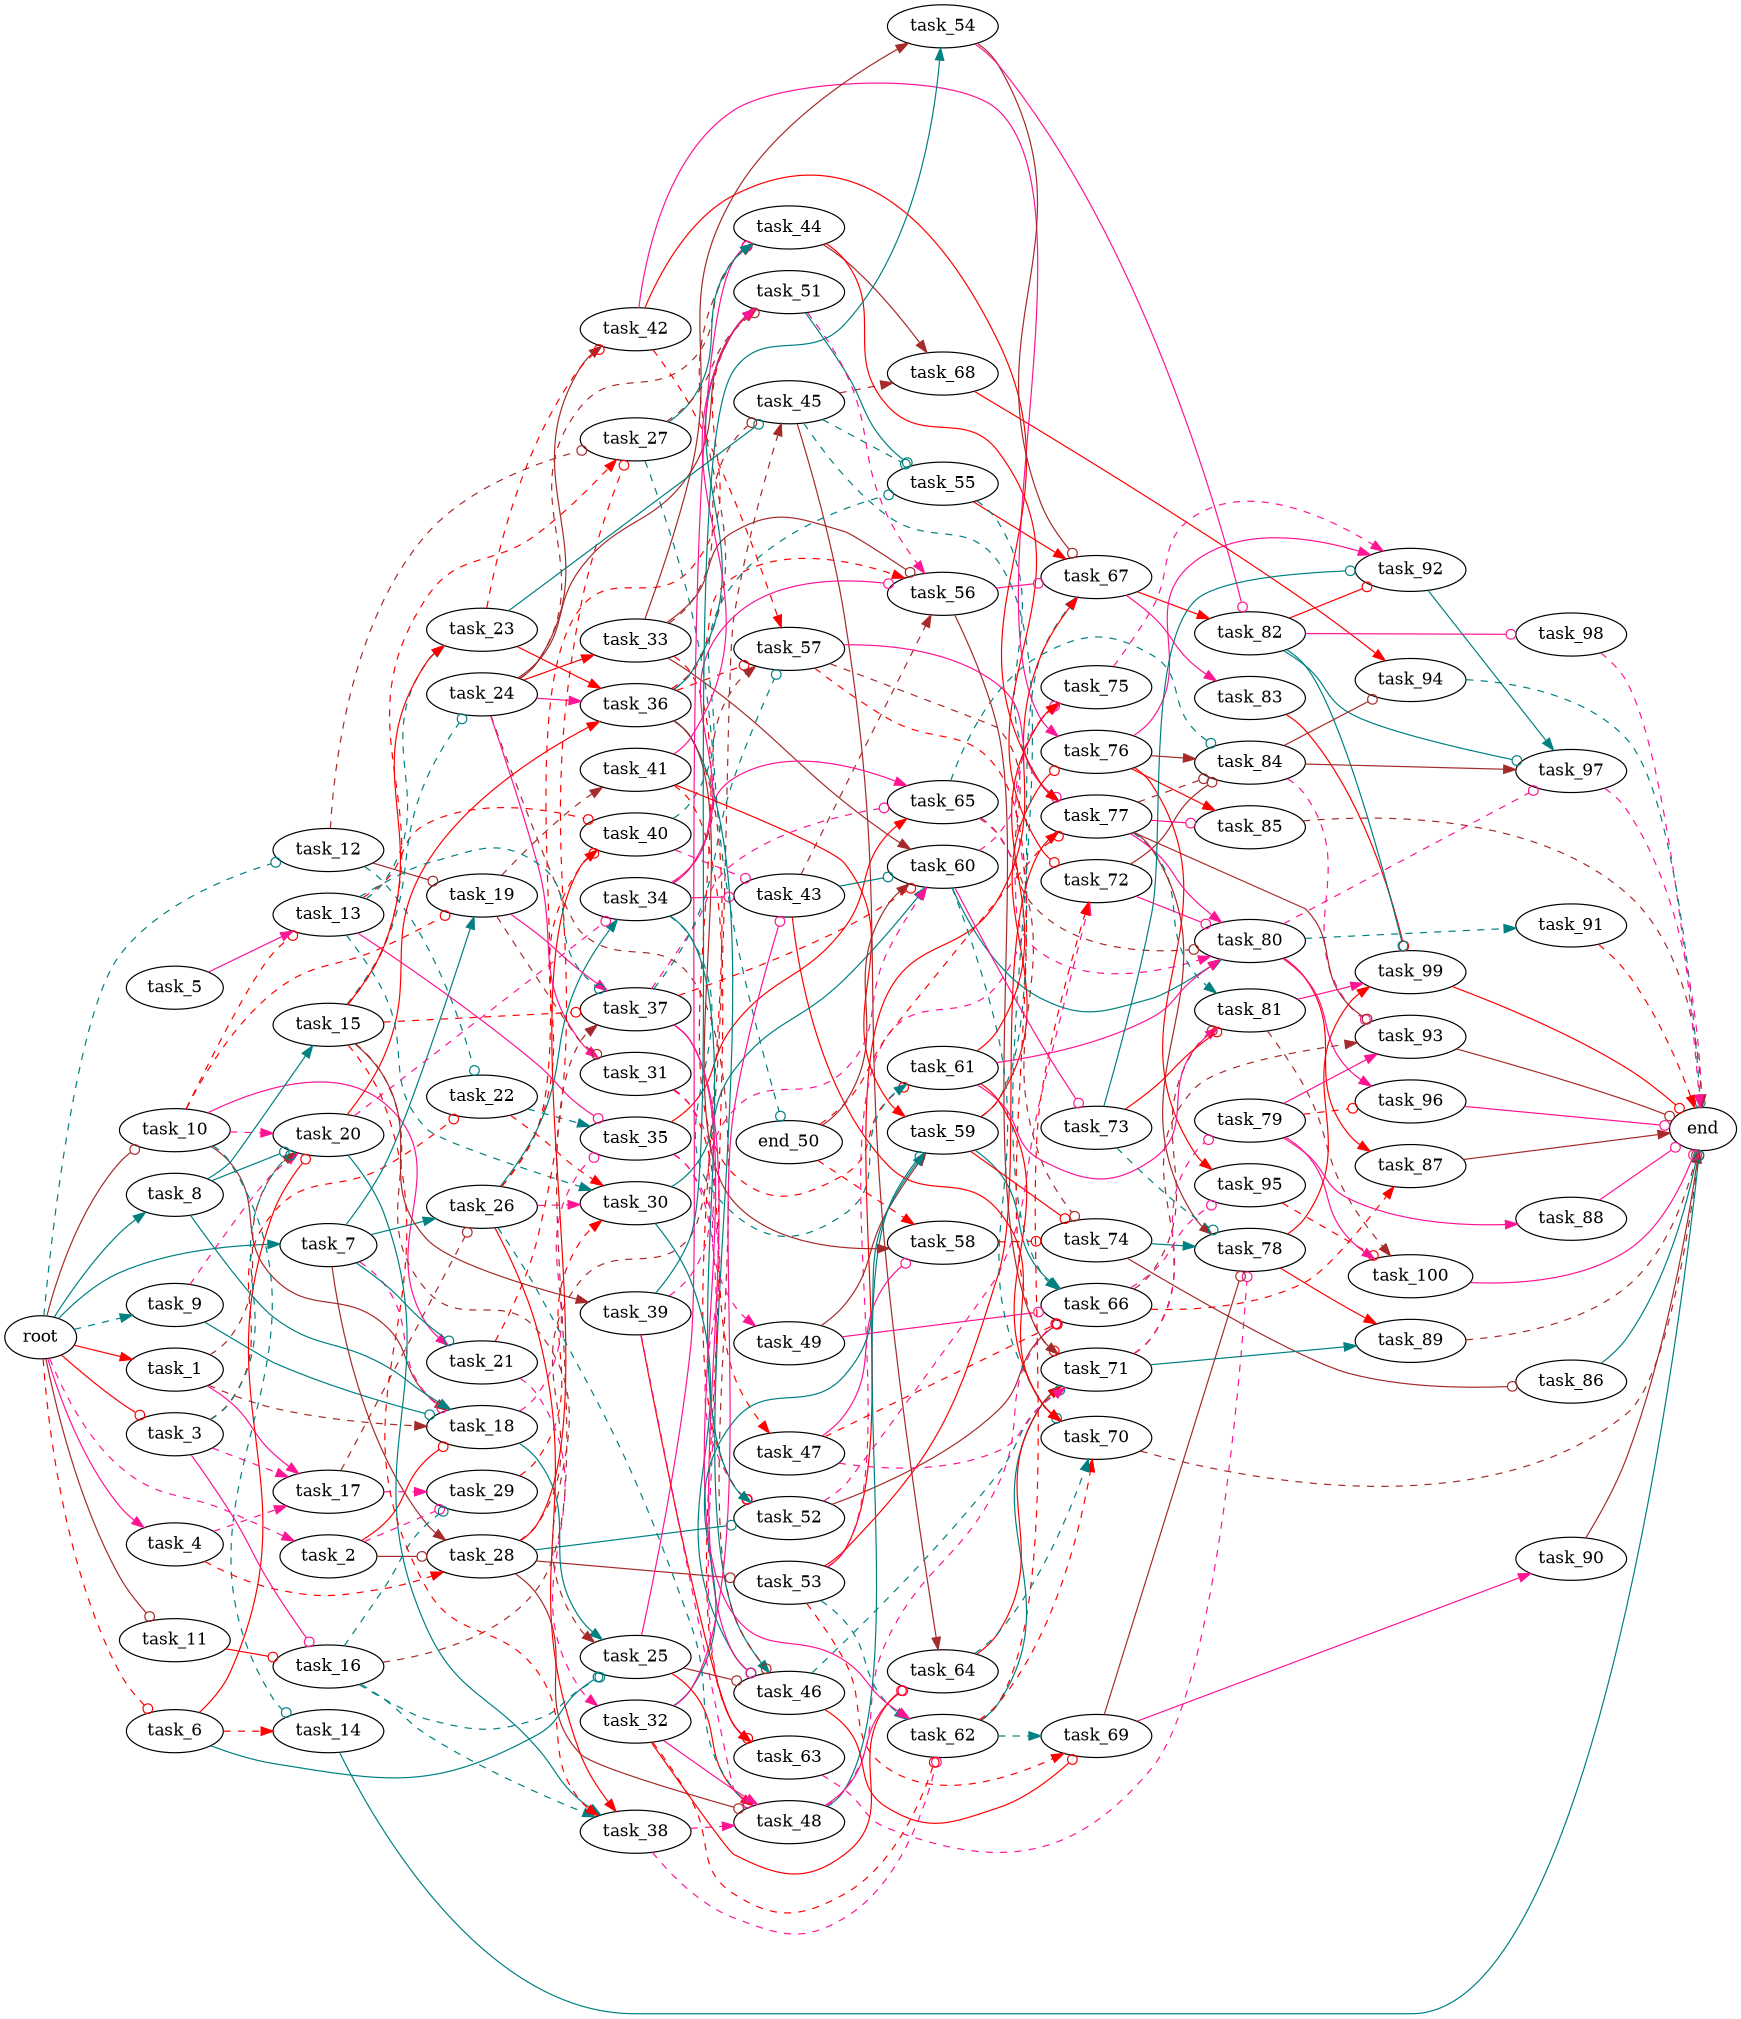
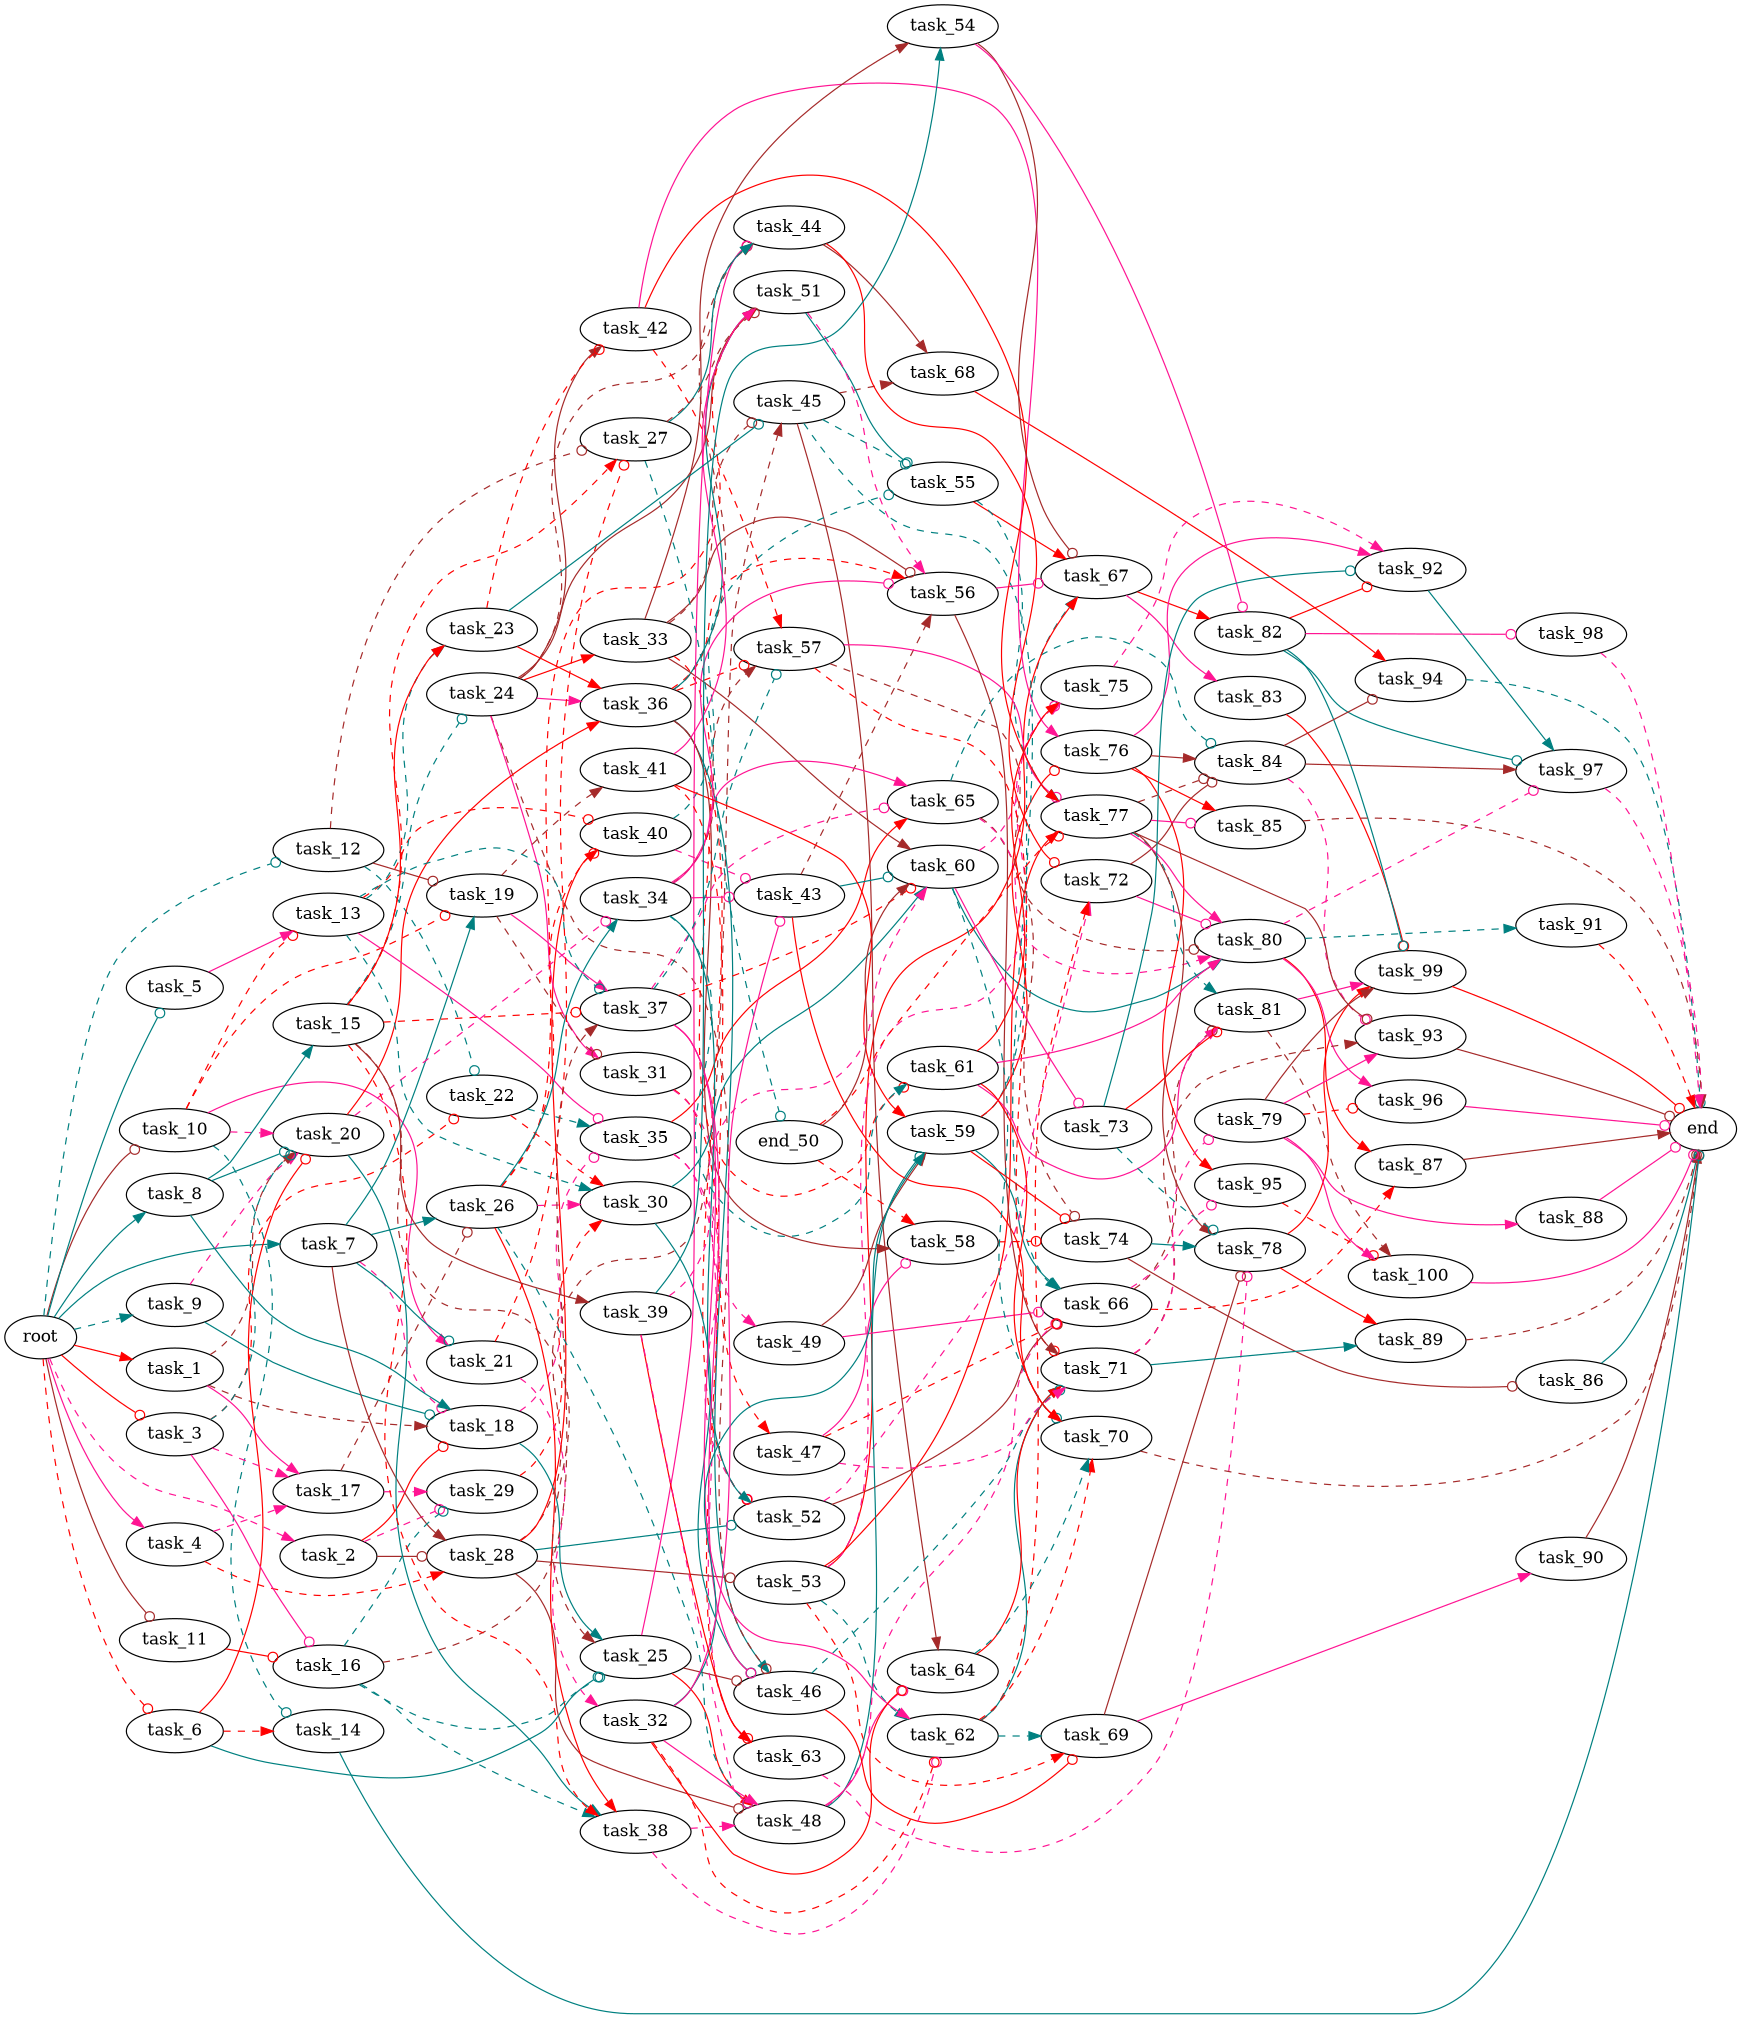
edge "task_79" -> "task_99": added
edge "root" -> "task_5": added
edge "task_10" -> "task_18": removed
